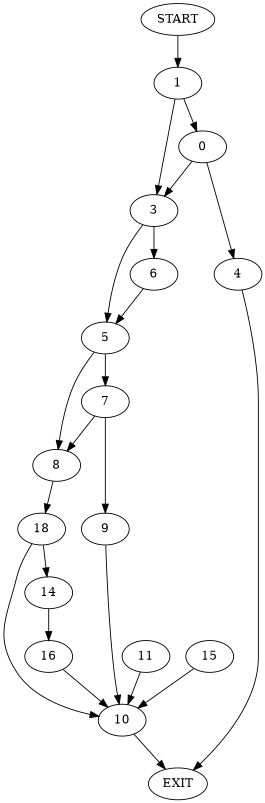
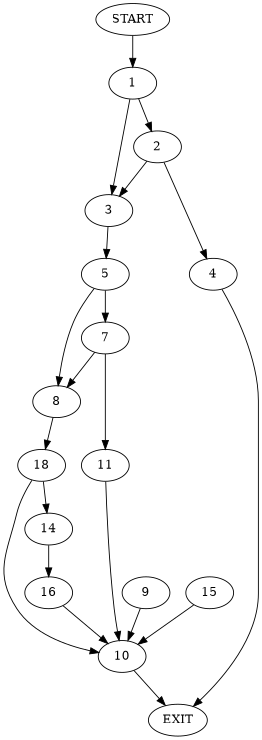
node "0": label "0" -> "2"
node "6": removed
edge "7" -> "9": now "7" -> "11"
